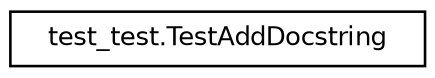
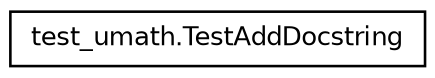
node "test_test.TestAddDocstring": label "test_test.TestAddDocstring" -> "test_umath.TestAddDocstring"
